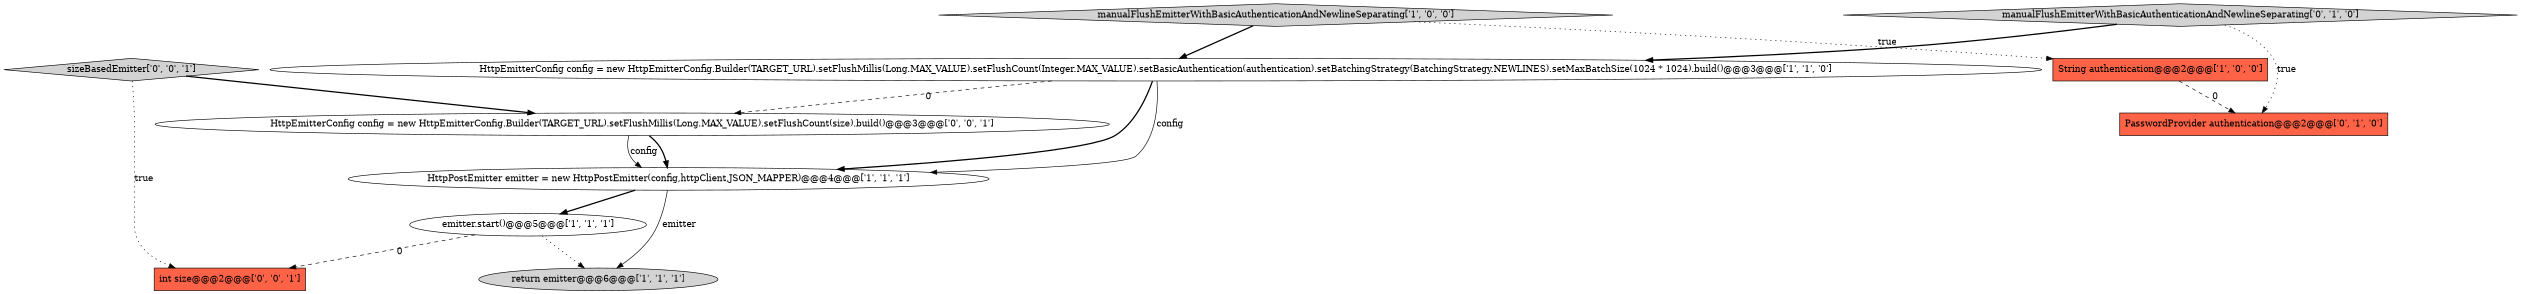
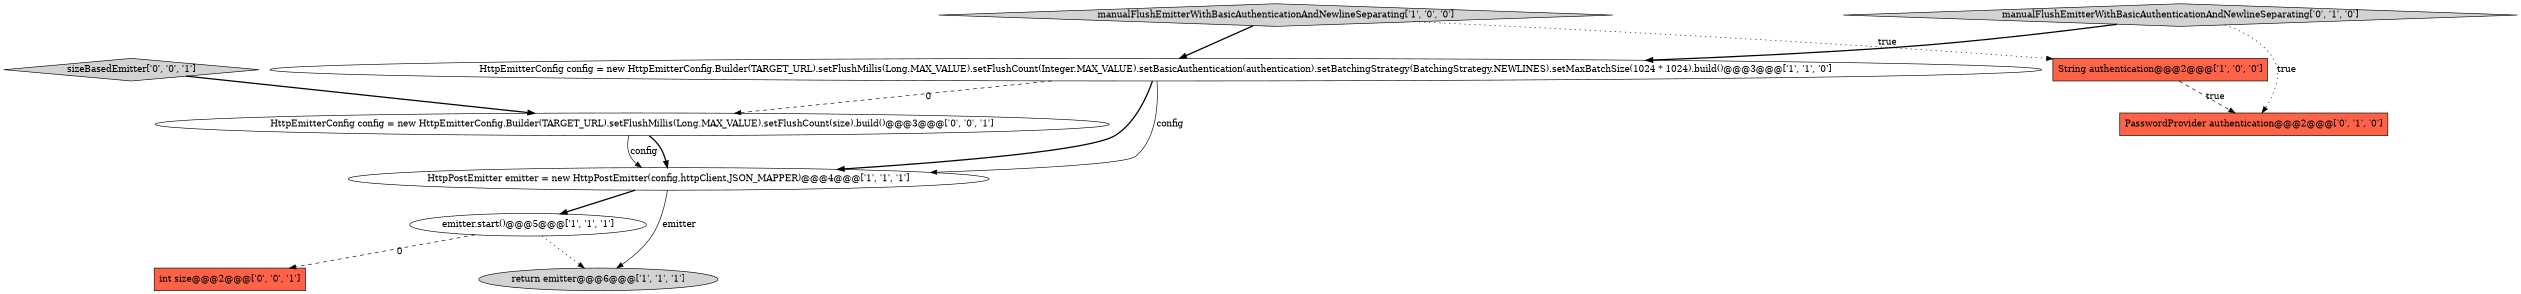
edge "String authentication@@@2@@@['1', '0', '0']" -> "PasswordProvider authentication@@@2@@@['0', '1', '0']": label "0" -> "true"
edge "sizeBasedEmitter['0', '0', '1']" -> "int size@@@2@@@['0', '0', '1']": removed, label "true"
